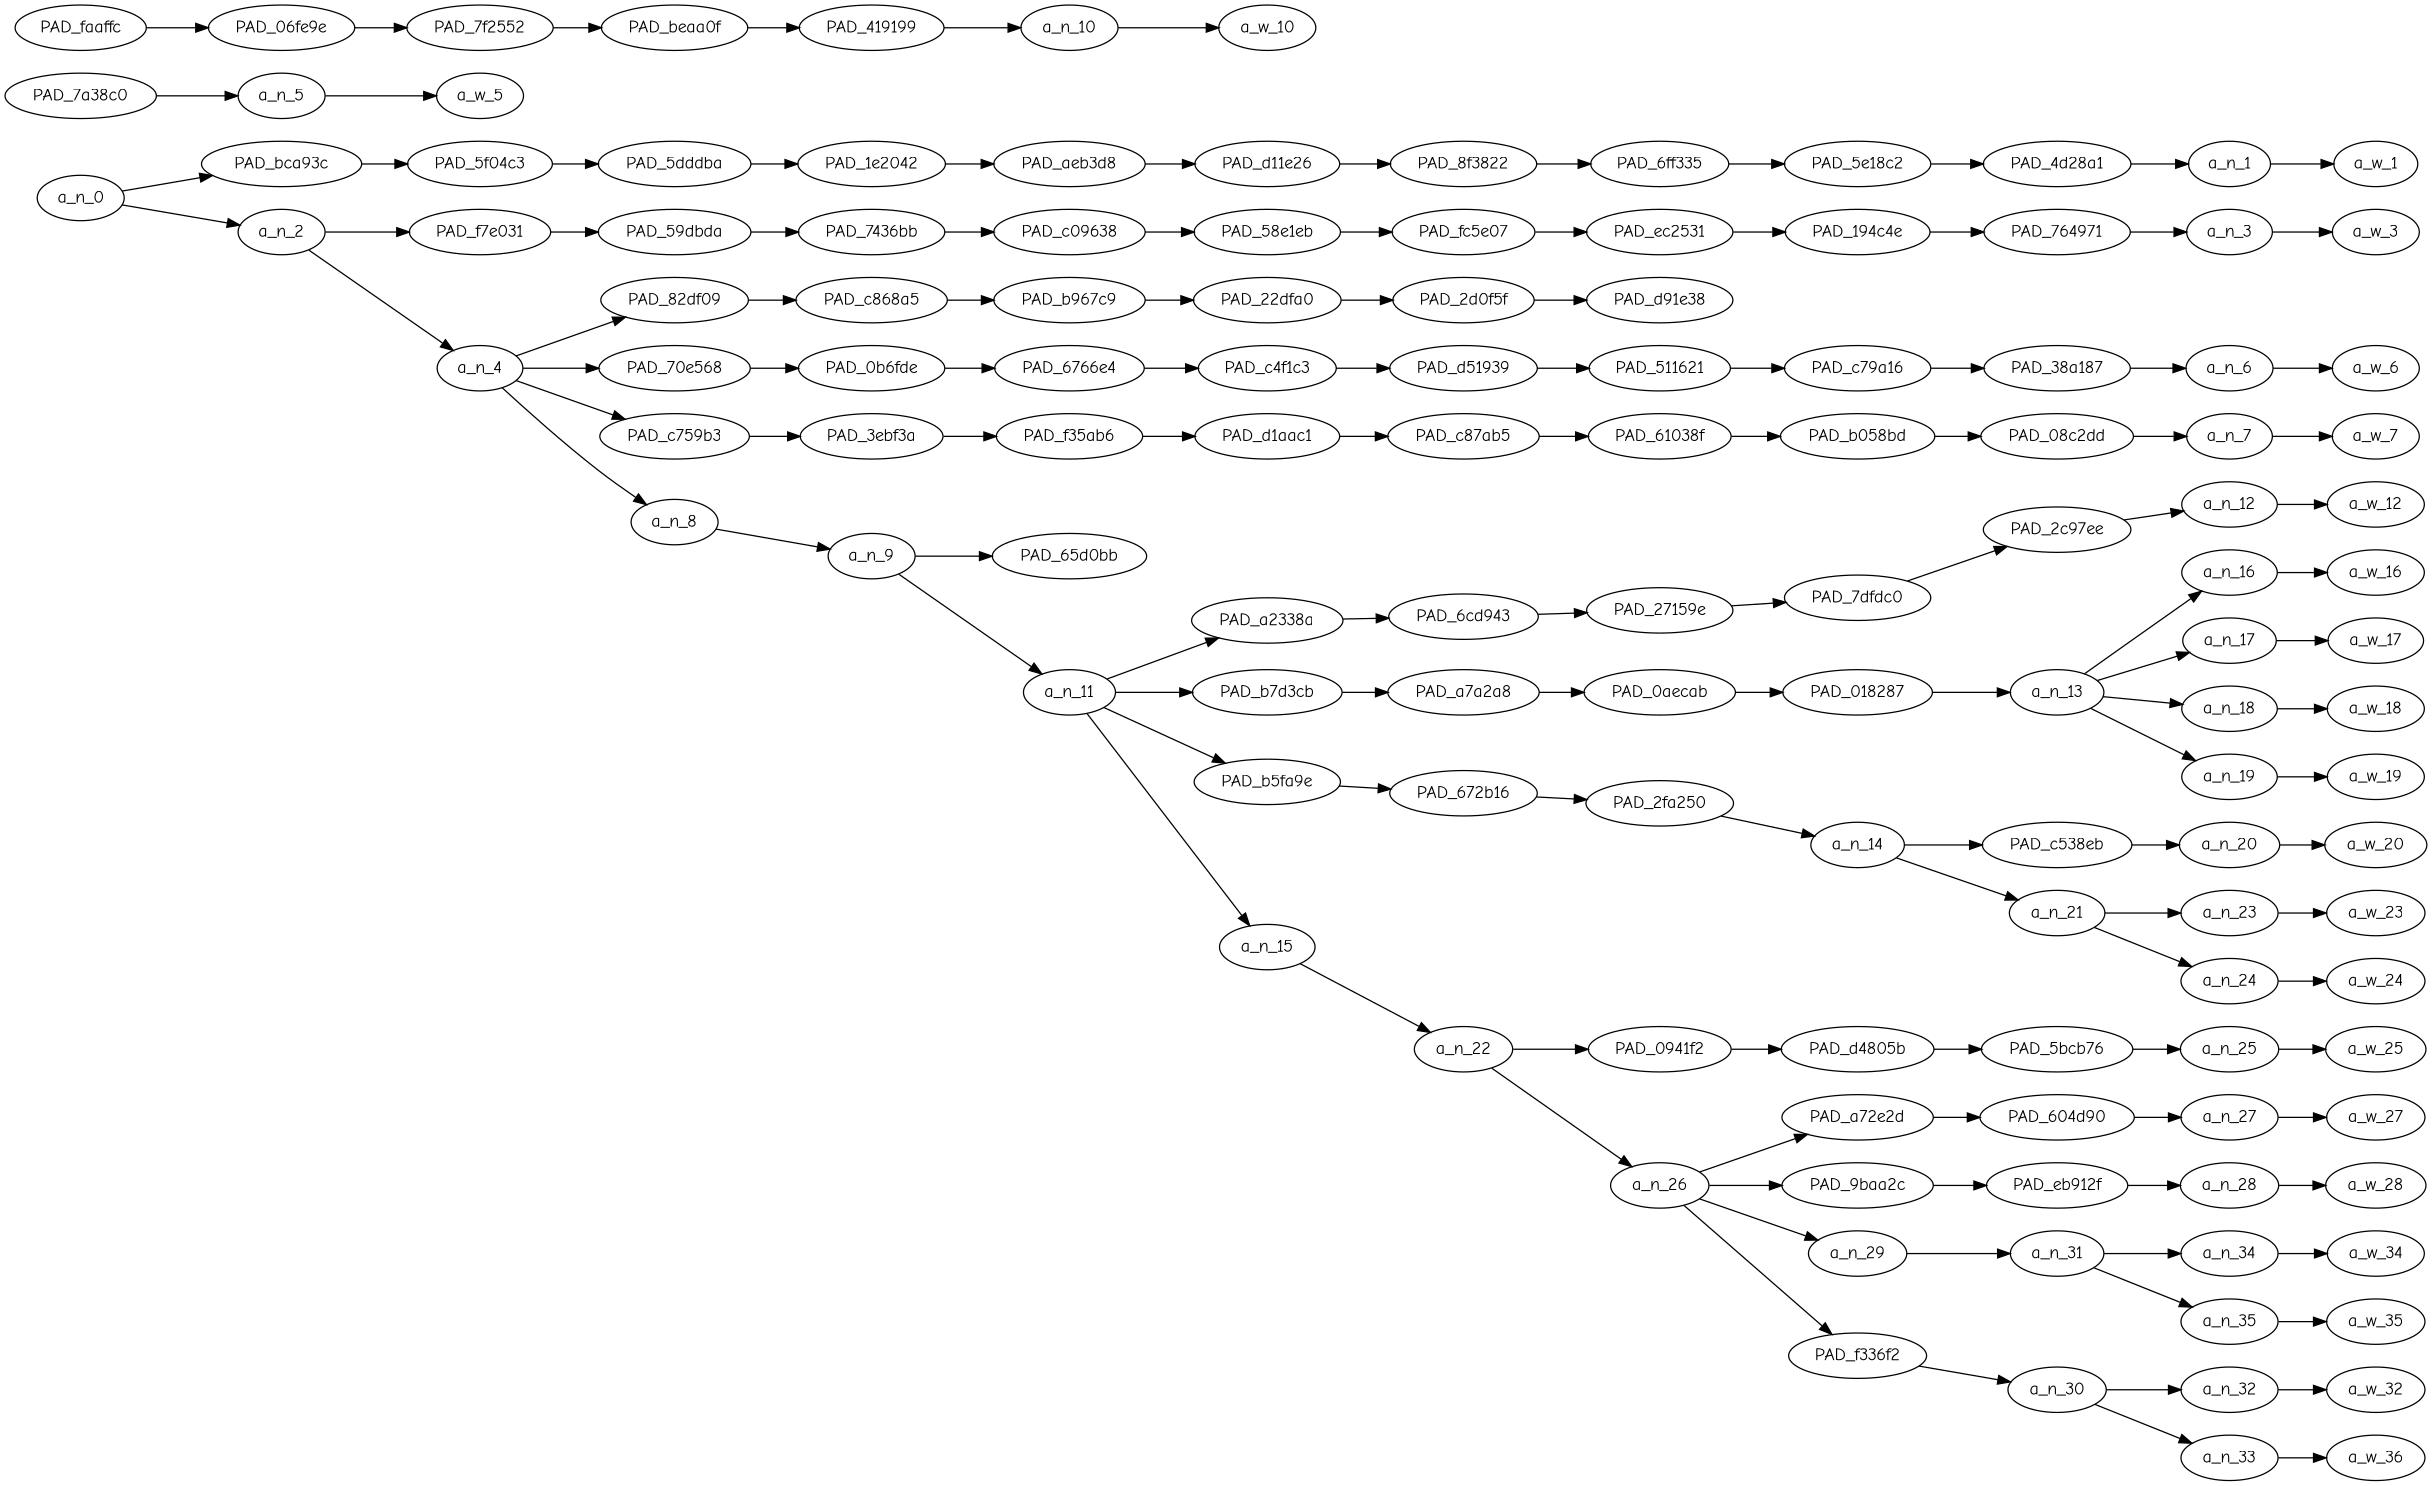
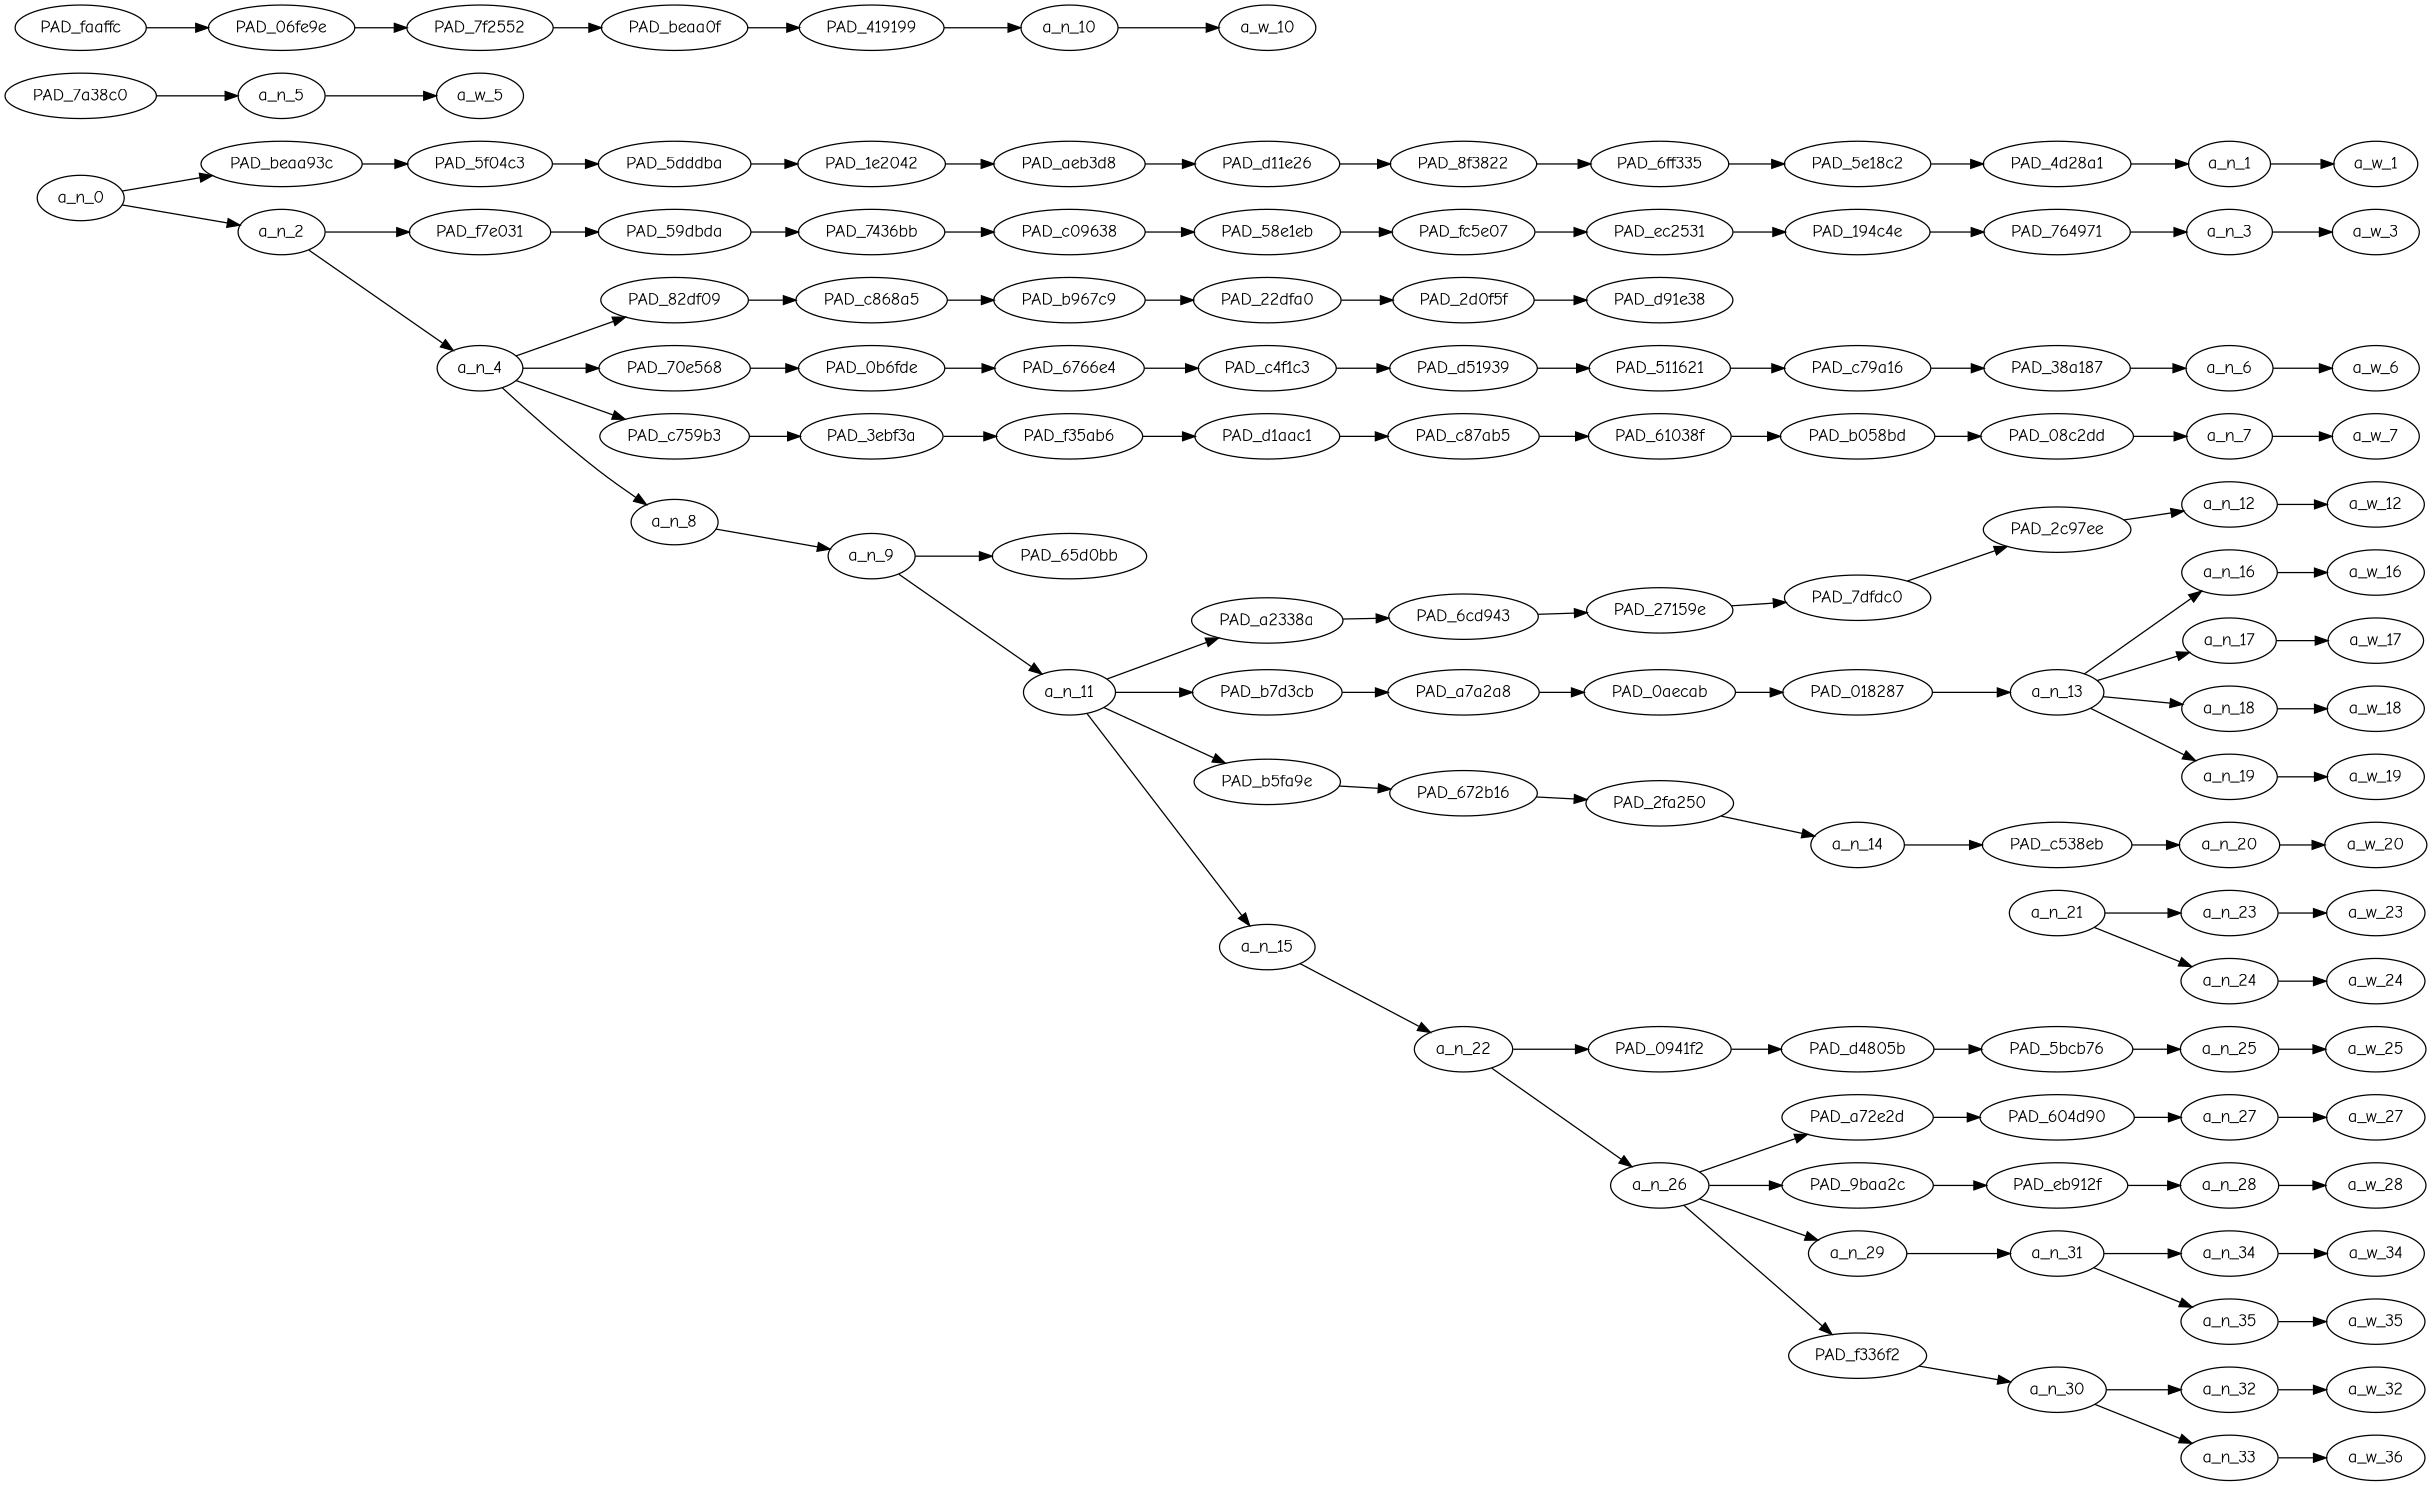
node "PAD_bca93c": label "PAD_bca93c" -> "PAD_beaa93c"
edge "a_n_14" -> "a_n_21": removed
